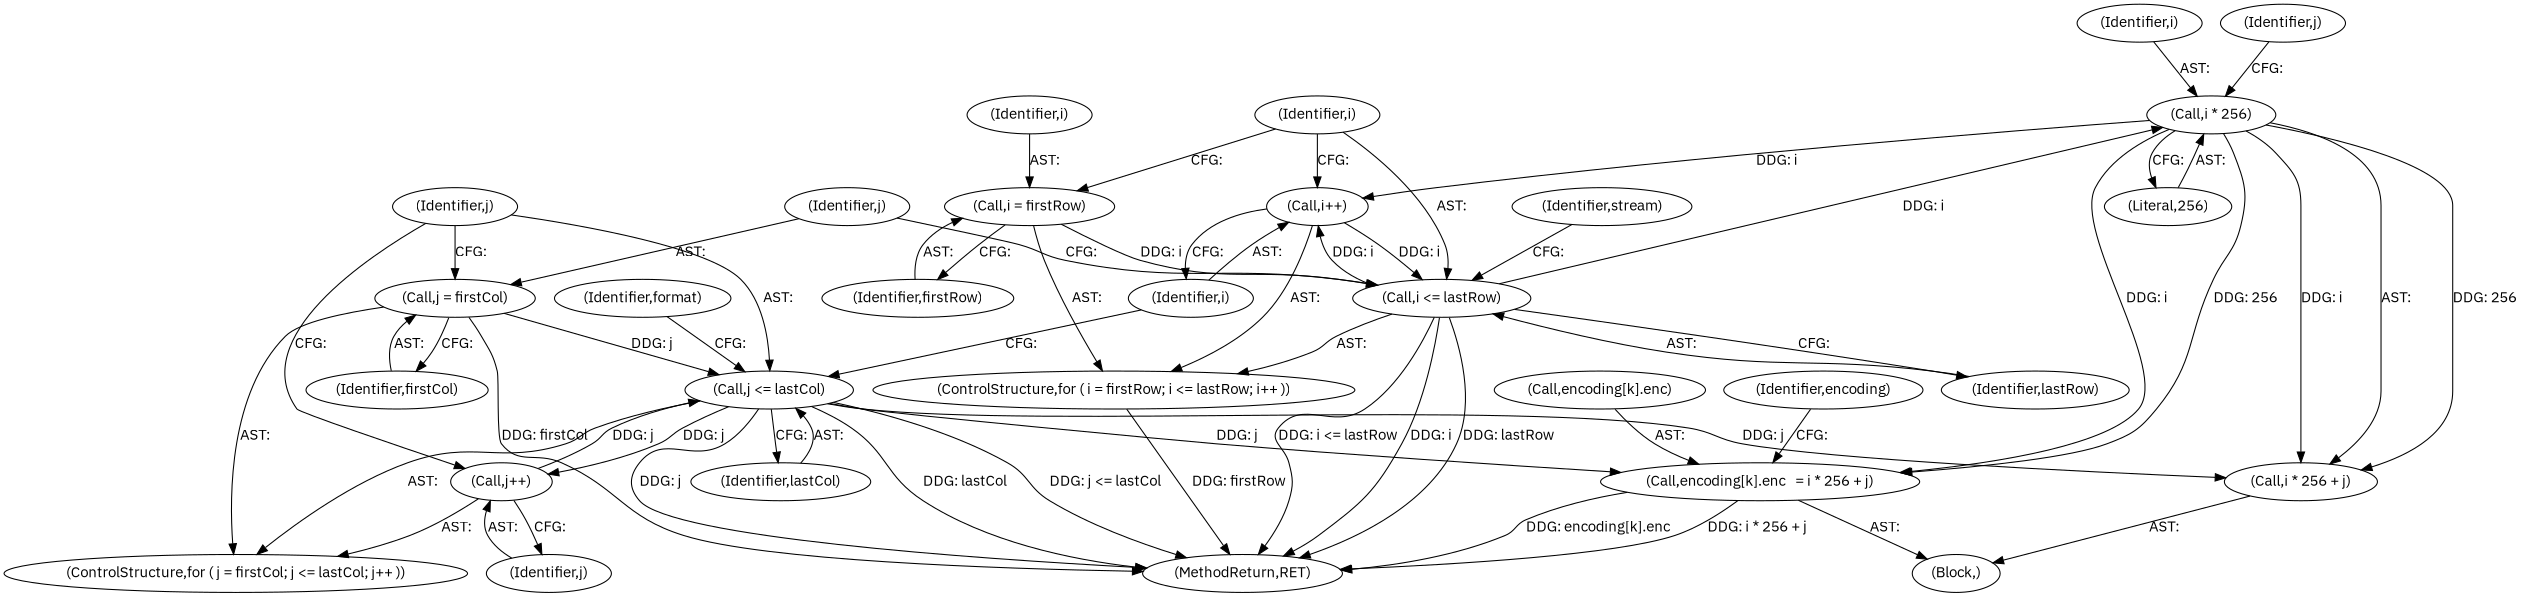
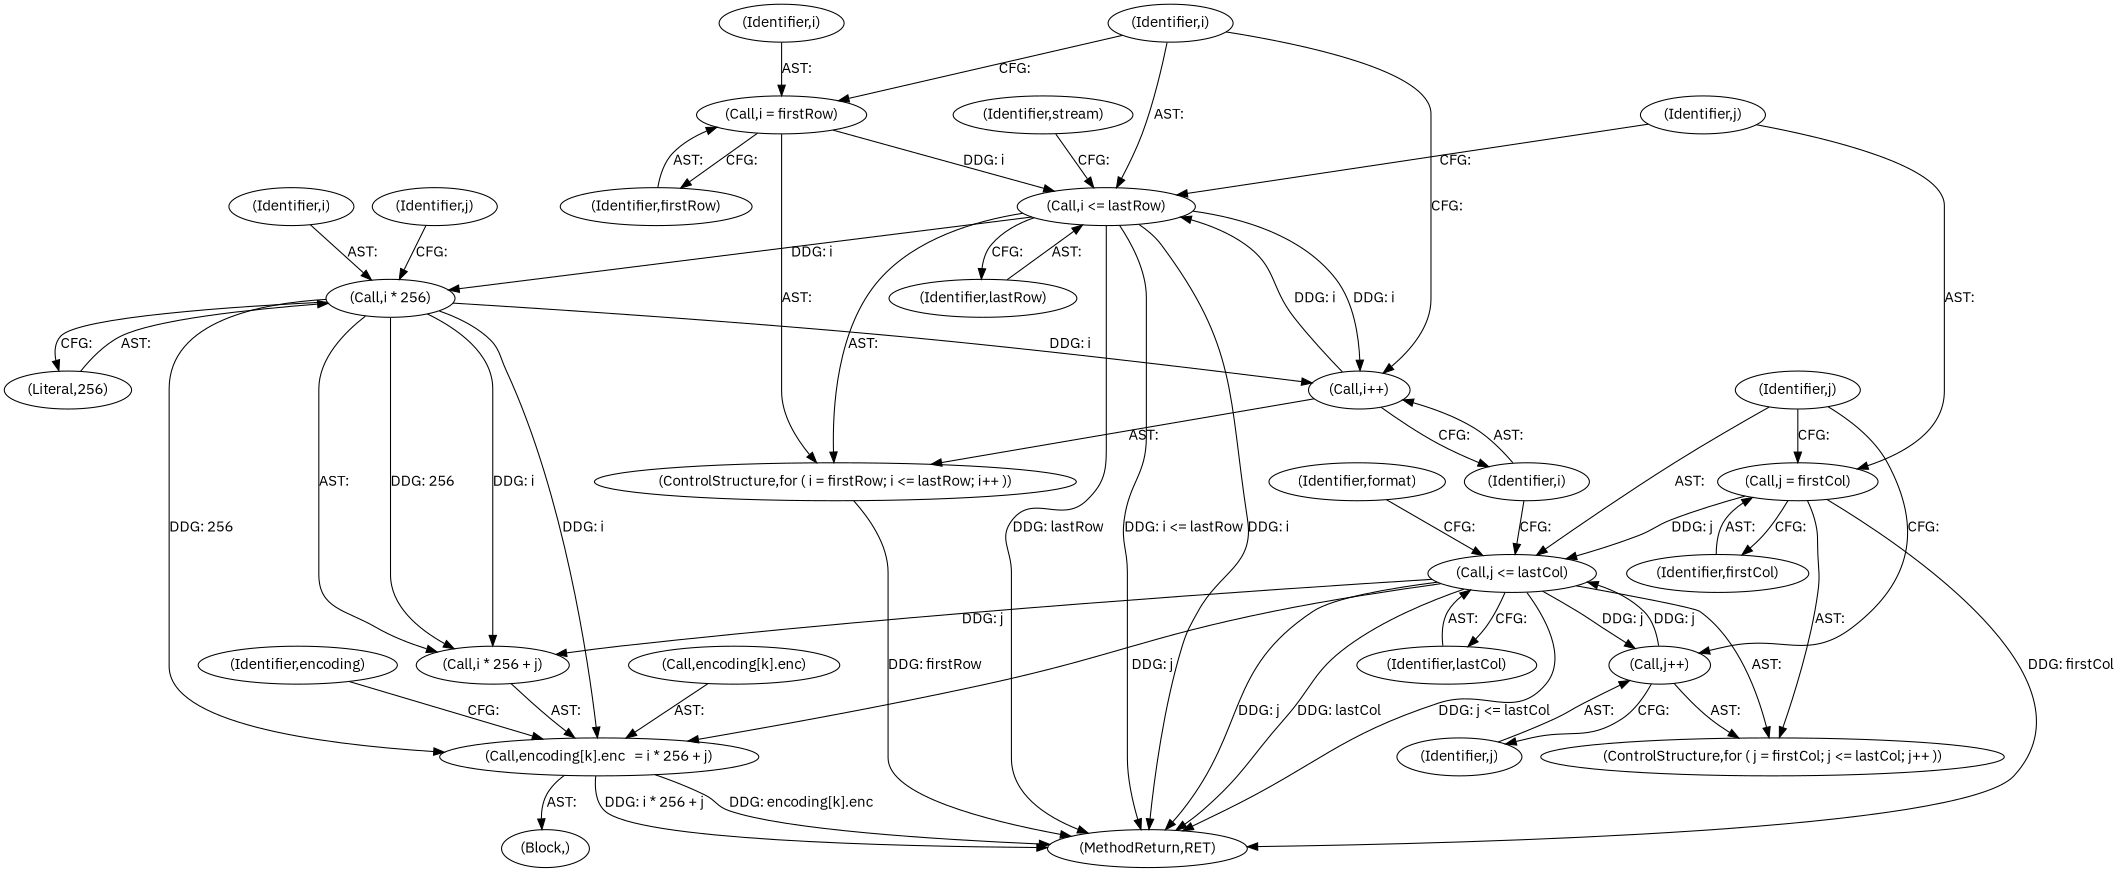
edge "(Call,i * 256 + j)" -> "(Block,)": now "(Call,i * 256 + j)" -> "(Call,encoding[k].enc   = i * 256 + j)"
